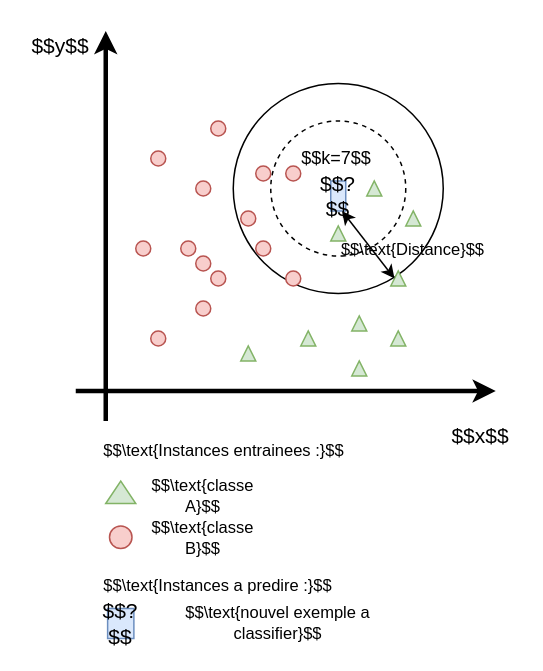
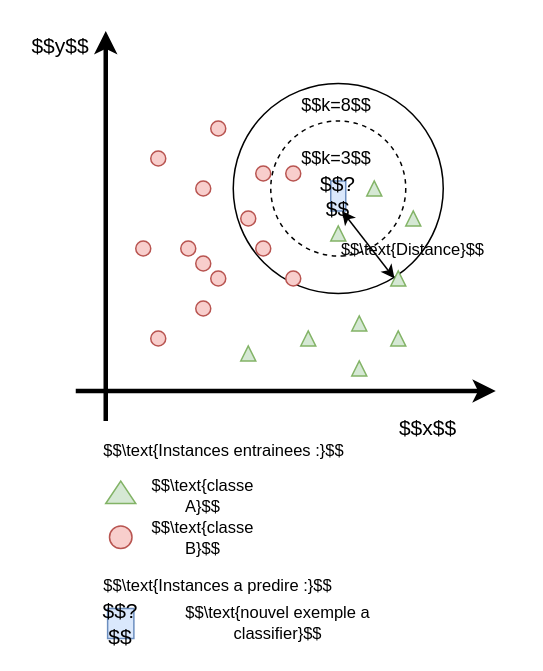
node "$$k=8$$": added
node "$$k=7$$": label "$$k=7$$" -> "$$k=3$$"
node "$$x$$": moved (481, 436) -> (428, 428)
